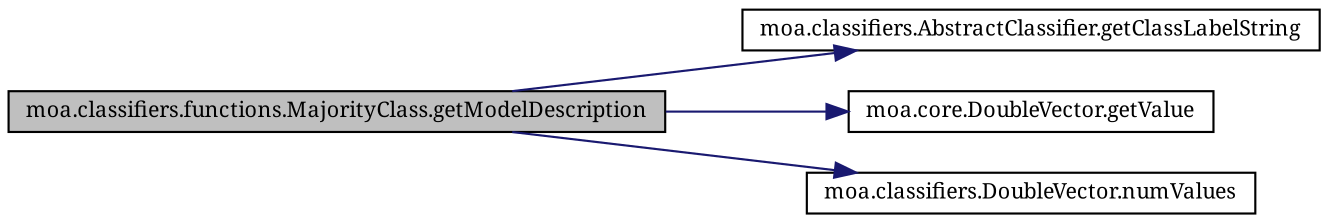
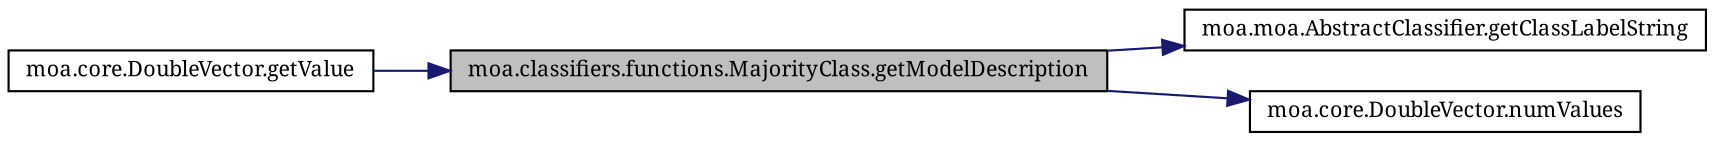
node "moa.classifiers.AbstractClassifier.getClassLabelString": label "moa.classifiers.AbstractClassifier.getClassLabelString" -> "moa.moa.AbstractClassifier.getClassLabelString"
edge "moa.classifiers.functions.MajorityClass.getModelDescription" -> "moa.core.DoubleVector.getValue": reversed
node "moa.classifiers.DoubleVector.numValues": label "moa.classifiers.DoubleVector.numValues" -> "moa.core.DoubleVector.numValues"
